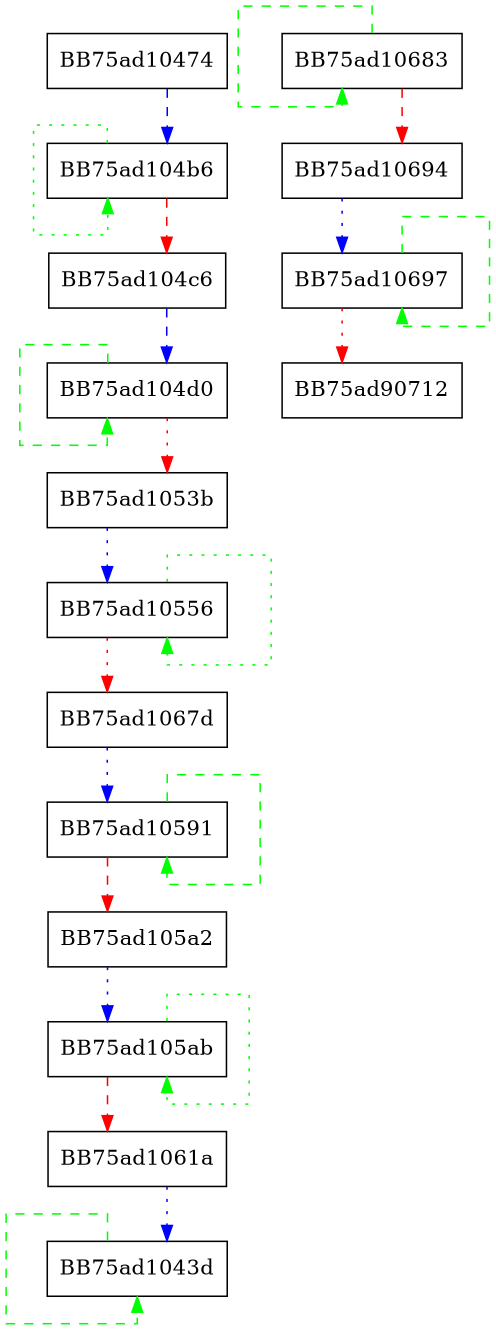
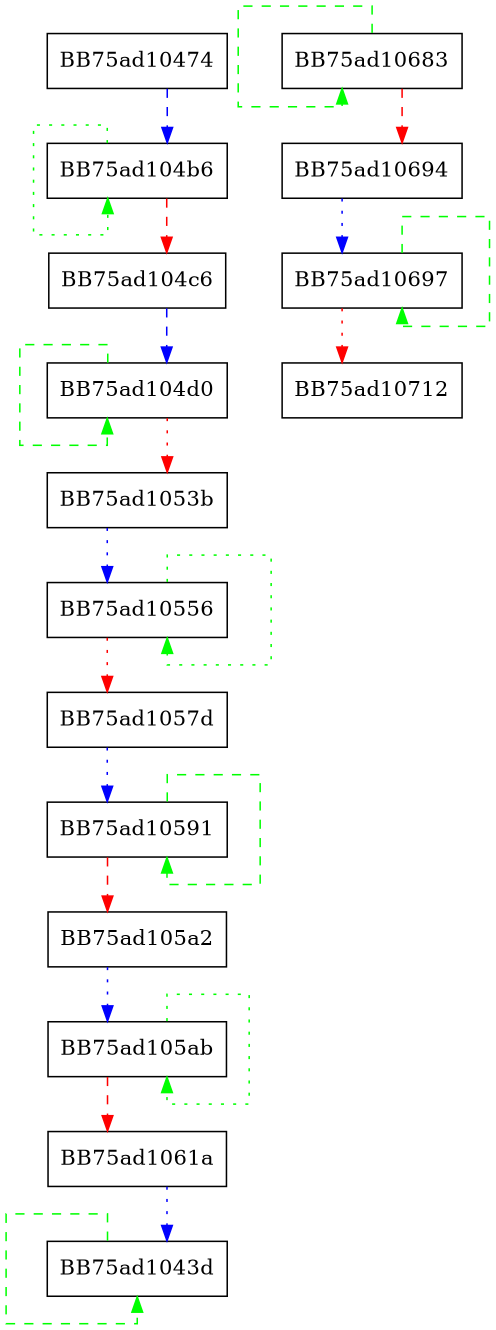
node "BB75ad90712": label "BB75ad90712" -> "BB75ad10712"
node "BB75ad1067d": label "BB75ad1067d" -> "BB75ad1057d"
